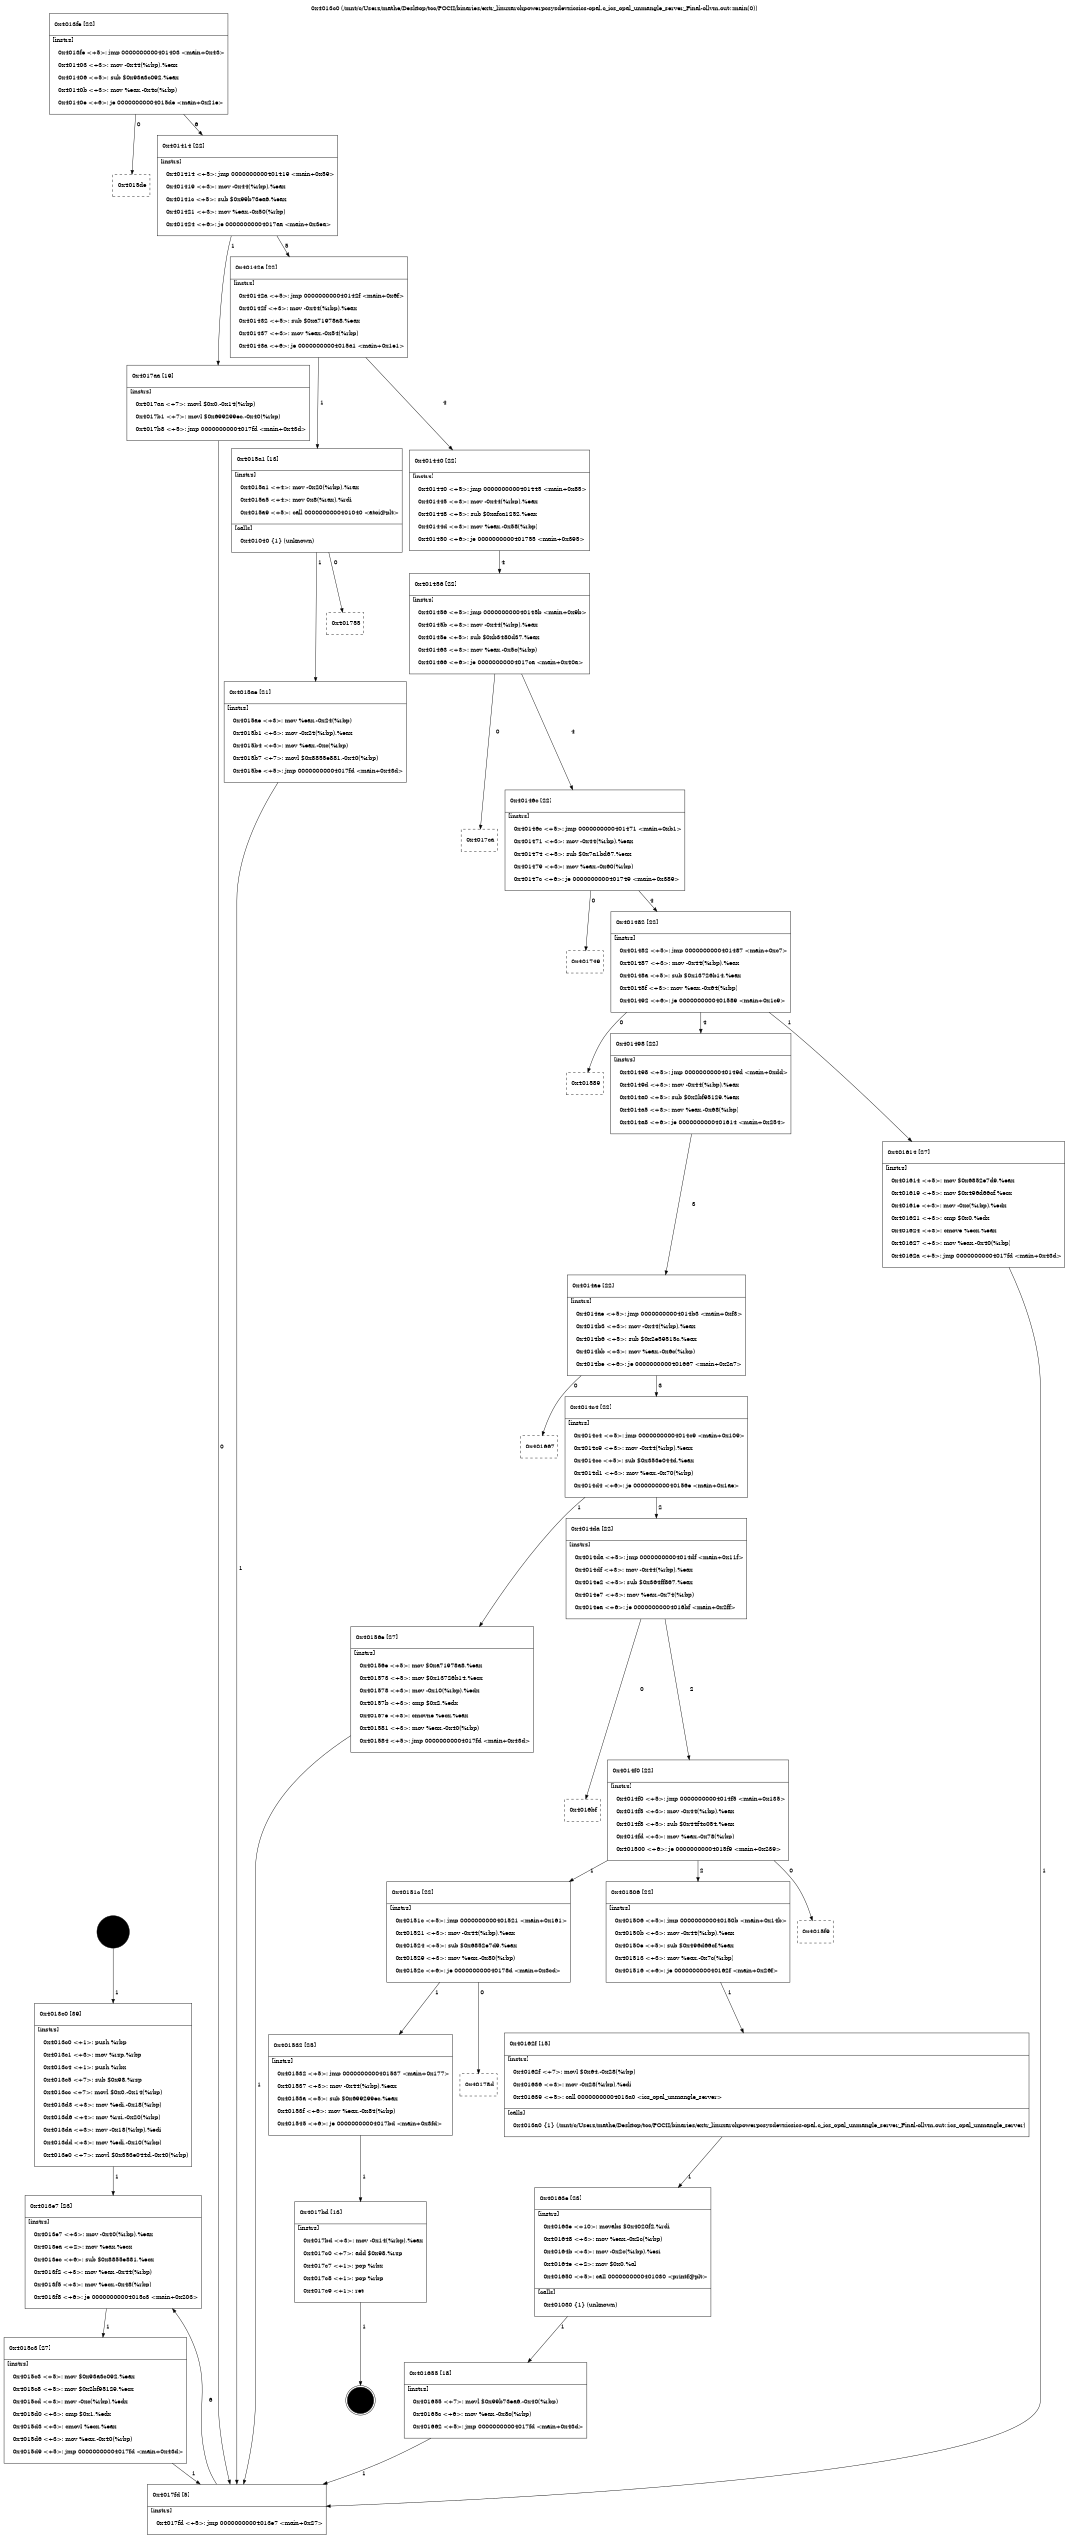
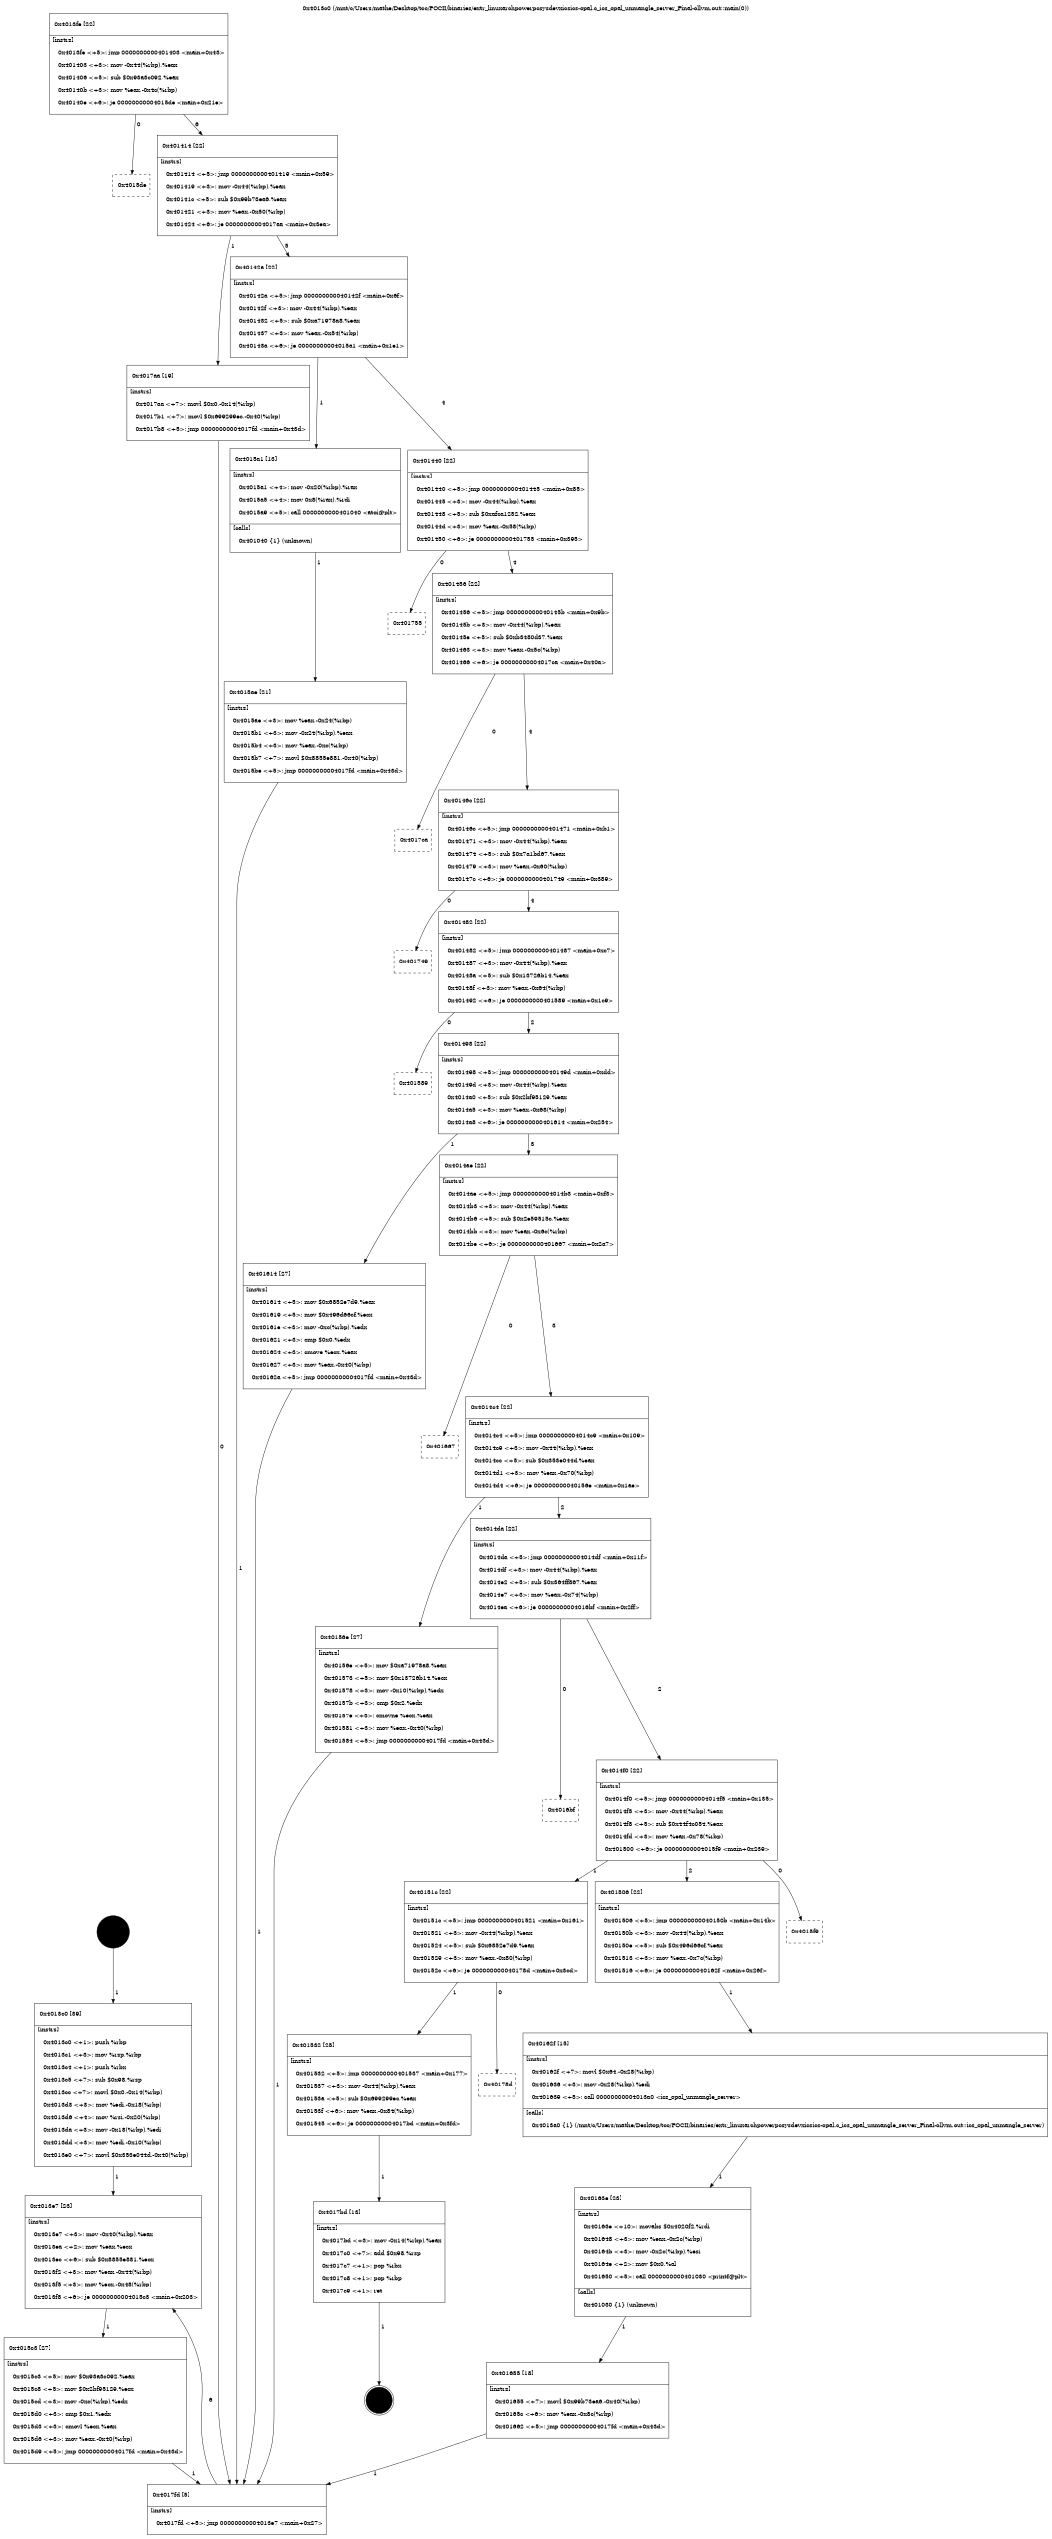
edge "0x4015a1 [13]" -> "0x401755": now "0x401440 [22]" -> "0x401755"
edge "0x401482 [22]" -> "0x401498 [22]": label " 4" -> " 2"
edge "0x401482 [22]" -> "0x401614 [27]": now "0x401498 [22]" -> "0x401614 [27]"
